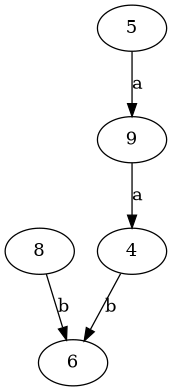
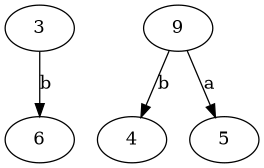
edge "5" -> "9": reversed
edge "9" -> "4": label "a" -> "b"
node "8": label "8" -> "3"
edge "4" -> "6": removed, label "b"
